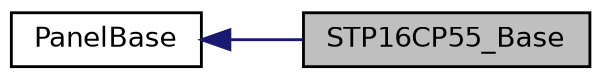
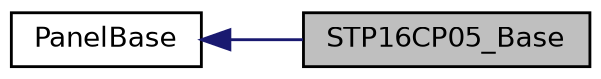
node "STP16CP55_Base": label "STP16CP55_Base" -> "STP16CP05_Base"
